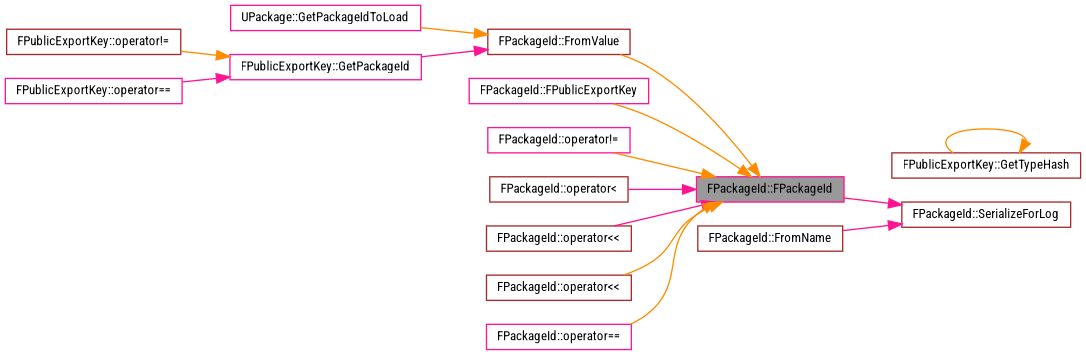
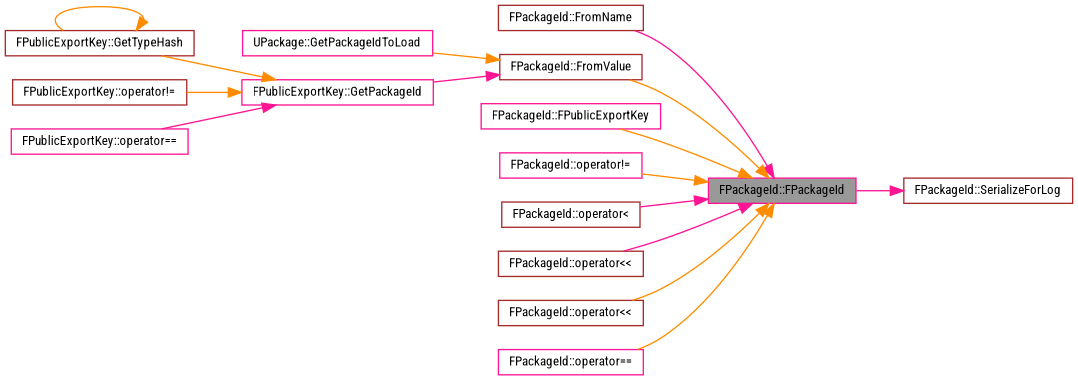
edge "FPublicExportKey::GetTypeHash" -> "FPublicExportKey::GetPackageId": added
edge "FPackageId::FromName" -> "FPackageId::SerializeForLog": now "FPackageId::FromName" -> "FPackageId::FPackageId"
